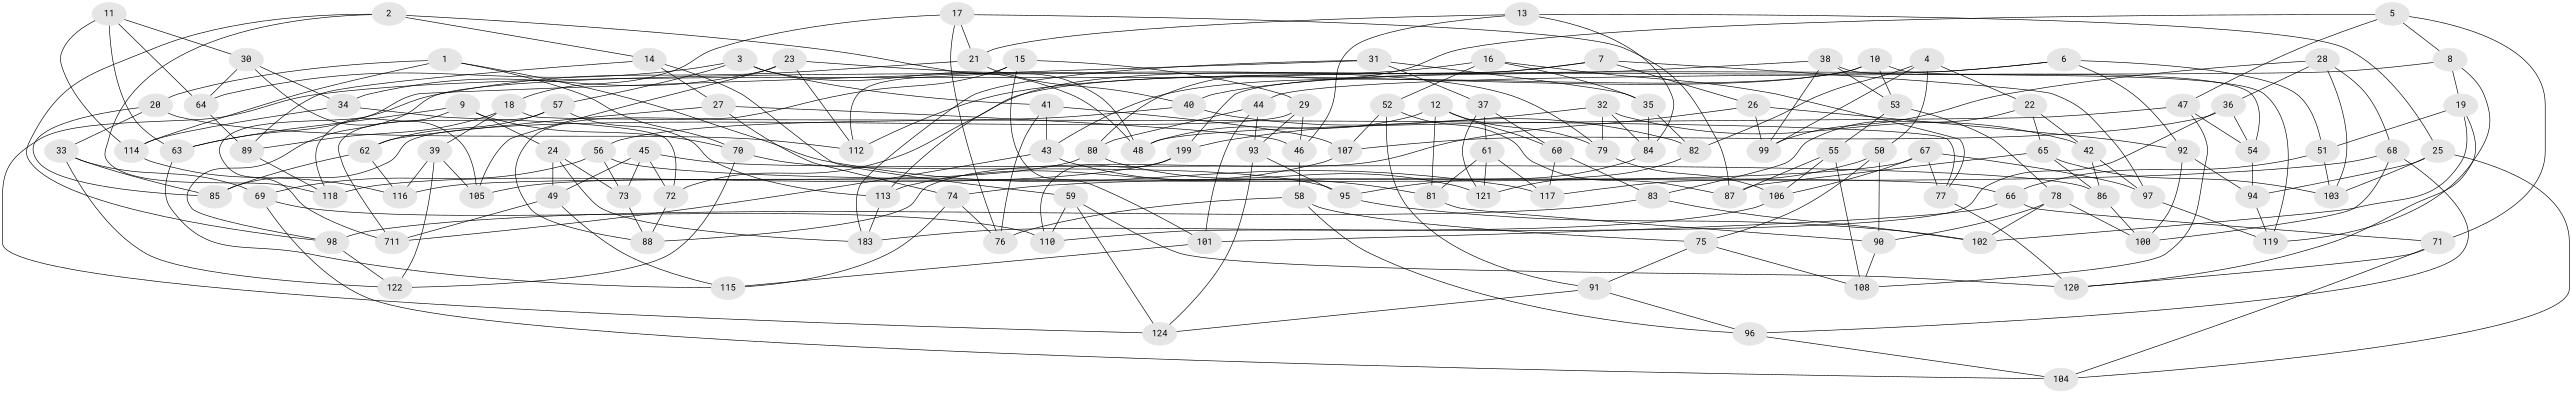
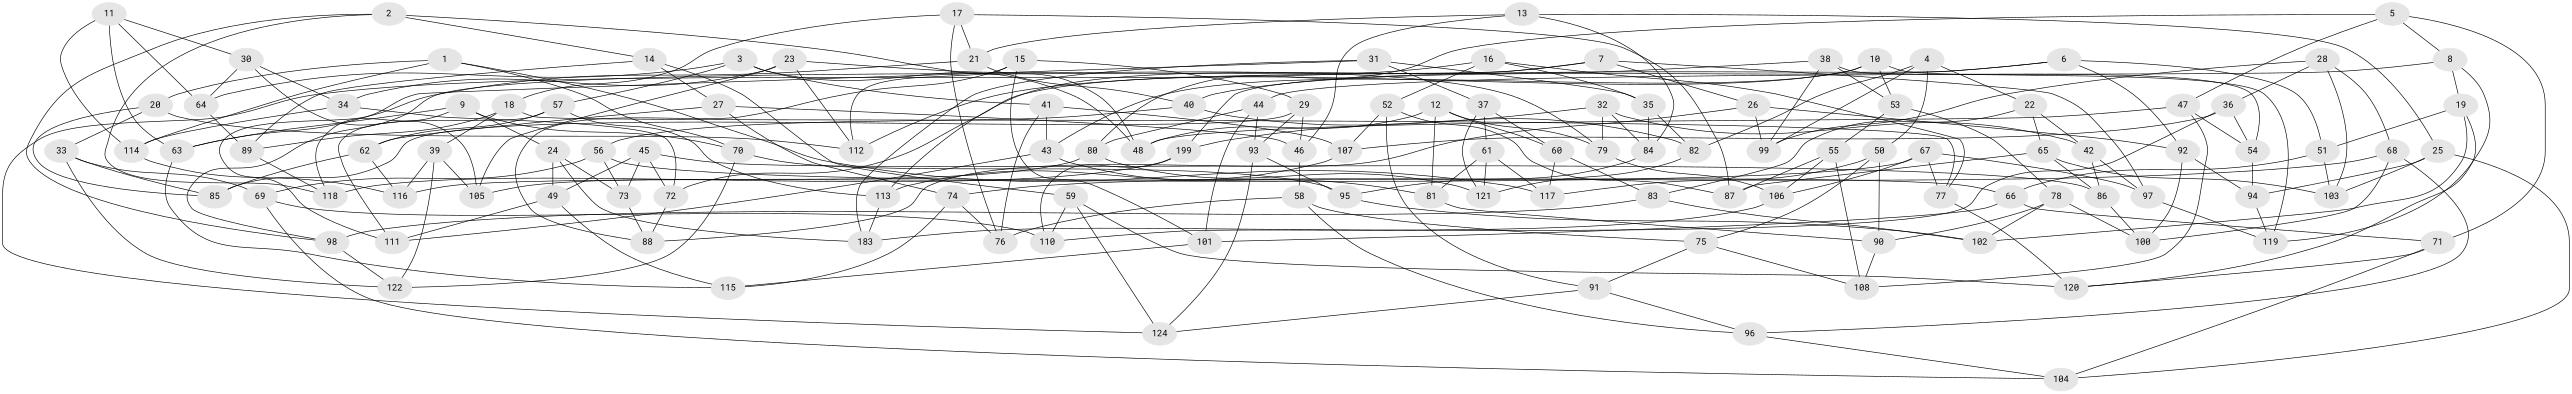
node "711": label "711" -> "111"
